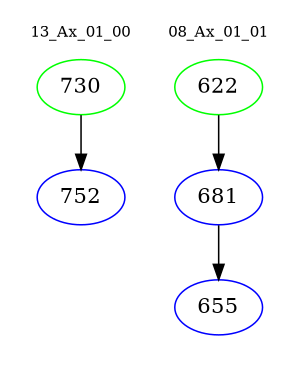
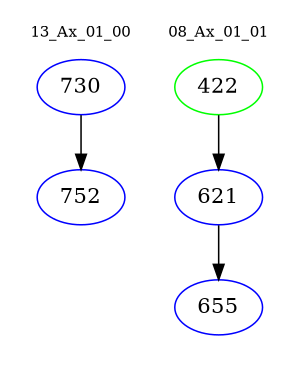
node "730": color green -> blue
node "622": label "622" -> "422"
node "681": label "681" -> "621"
